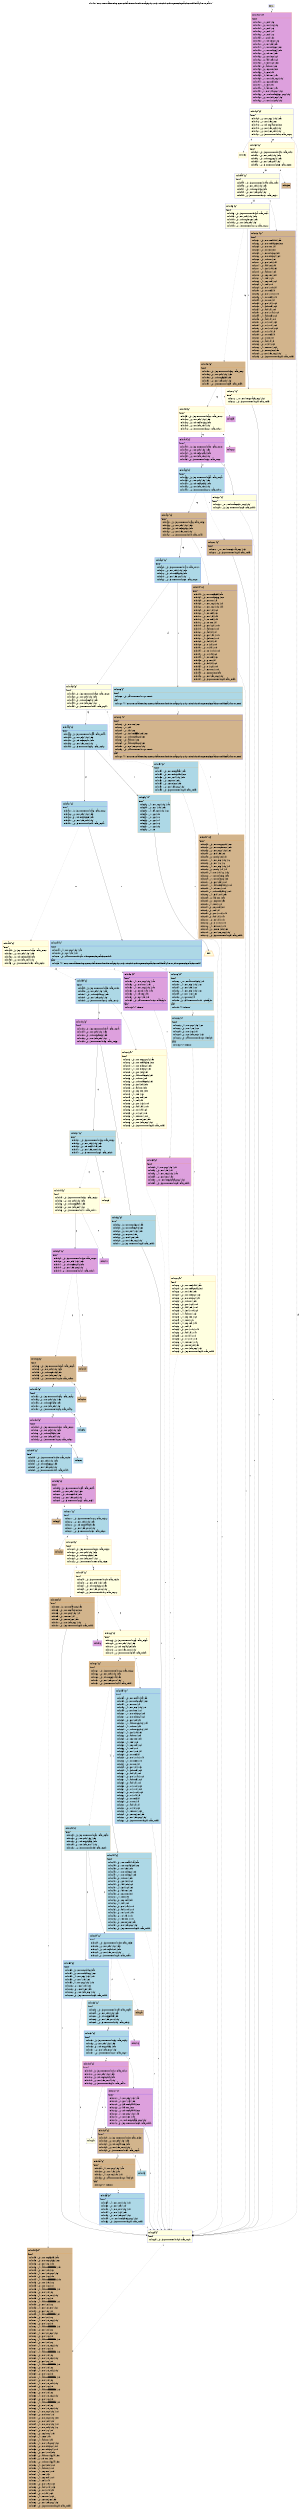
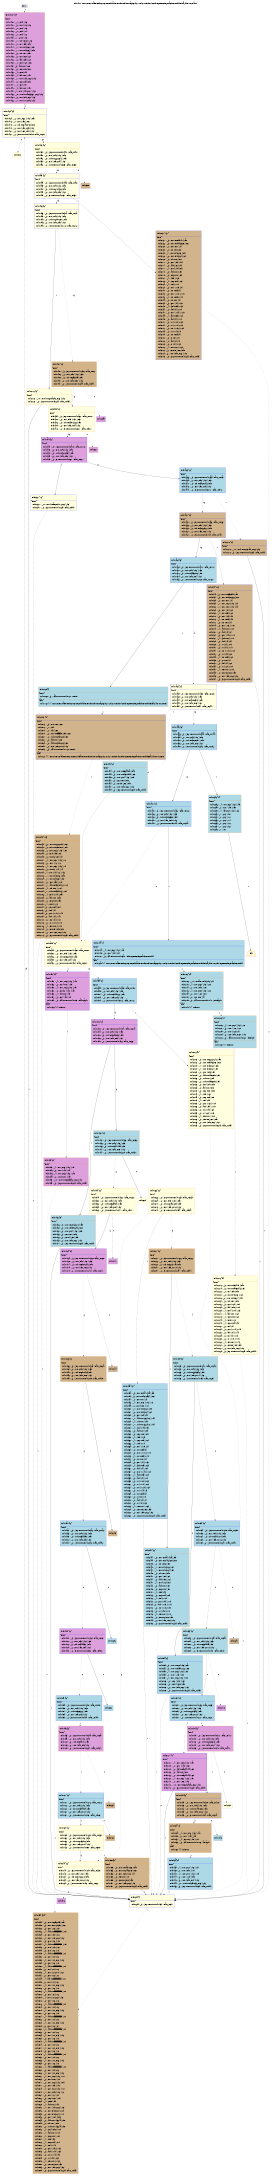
edge "0x401c49 [28]" -> "0x401c65 [28]": reversed
